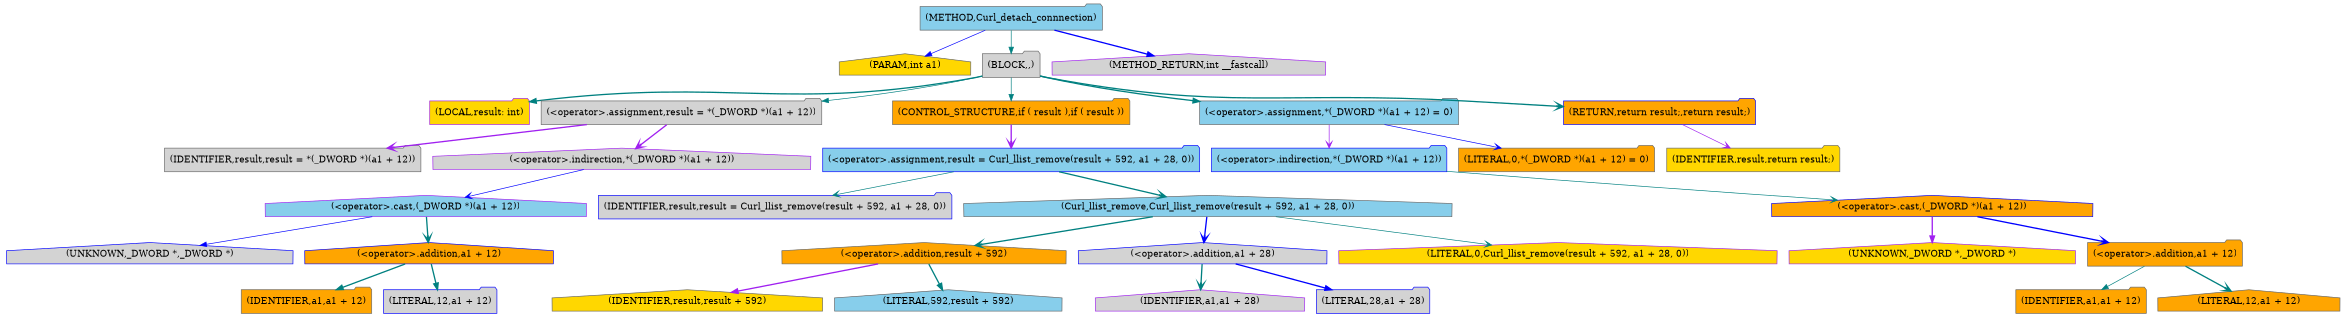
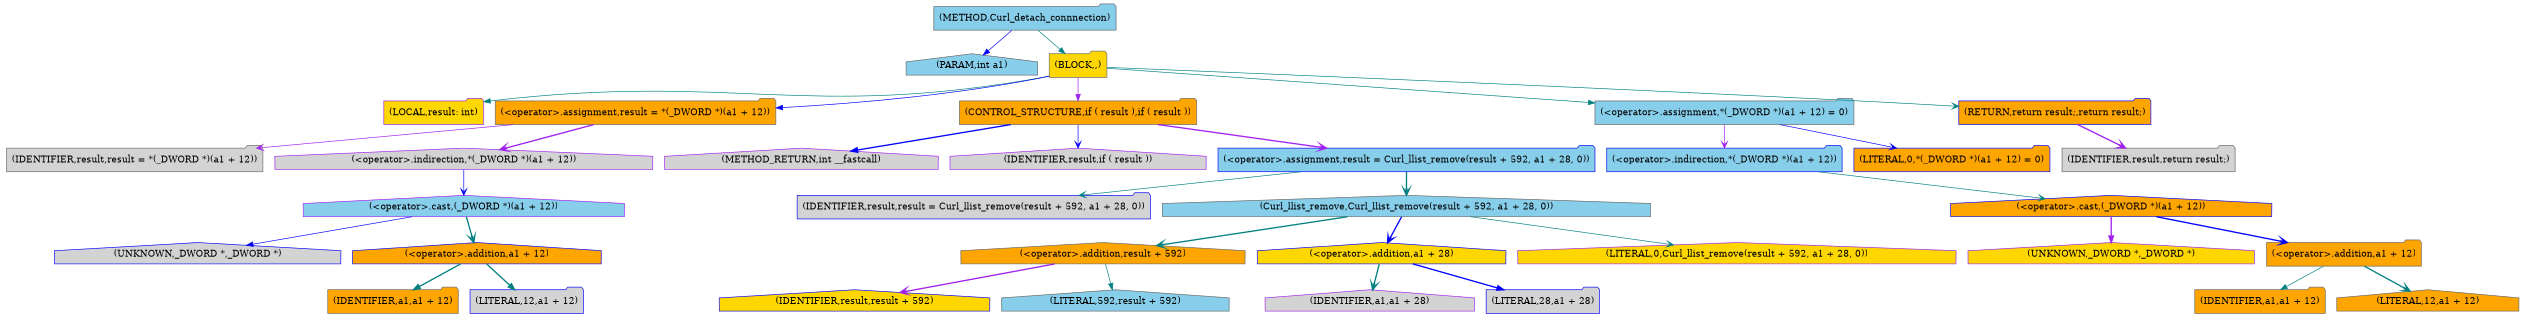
edge "(METHOD,Curl_detach_connnection)" -> "(METHOD_RETURN,int __fastcall)": now "(CONTROL_STRUCTURE,if ( result ),if ( result ))" -> "(METHOD_RETURN,int __fastcall)"
node "(PARAM,int a1)": fillcolor gold -> skyblue
node "(BLOCK,,)": fillcolor lightgrey -> gold
edge "(BLOCK,,)" -> "(CONTROL_STRUCTURE,if ( result ),if ( result ))": color teal -> purple
edge "(BLOCK,,)" -> "(<operator>.assignment,*(_DWORD *)(a1 + 12) = 0)": style bold -> solid
edge "(BLOCK,,)" -> "(LOCAL,result: int)": style bold -> solid
edge "(BLOCK,,)" -> "(<operator>.assignment,result = *(_DWORD *)(a1 + 12))": color teal -> blue
edge "(BLOCK,,)" -> "(RETURN,return result;,return result;)": style bold -> solid
node "(<operator>.assignment,result = *(_DWORD *)(a1 + 12))": fillcolor lightgrey -> orange
edge "(RETURN,return result;,return result;)" -> "(IDENTIFIER,result,return result;)": style solid -> bold
edge "(<operator>.assignment,result = *(_DWORD *)(a1 + 12))" -> "(IDENTIFIER,result,result = *(_DWORD *)(a1 + 12))": style bold -> solid
node "(IDENTIFIER,result,if ( result ))": added
node "(LITERAL,0,*(_DWORD *)(a1 + 12) = 0)": color gray40 -> blue
node "(IDENTIFIER,result,return result;)": fillcolor gold -> lightgrey
node "(<operator>.addition,a1 + 28)": fillcolor lightgrey -> gold
edge "(<operator>.addition,result + 592)" -> "(LITERAL,592,result + 592)": style bold -> solid
edge "(<operator>.addition,result + 592)" -> "(IDENTIFIER,result,result + 592)": arrowhead normal -> vee
node "(IDENTIFIER,result,result + 592)": color gray40 -> blue
